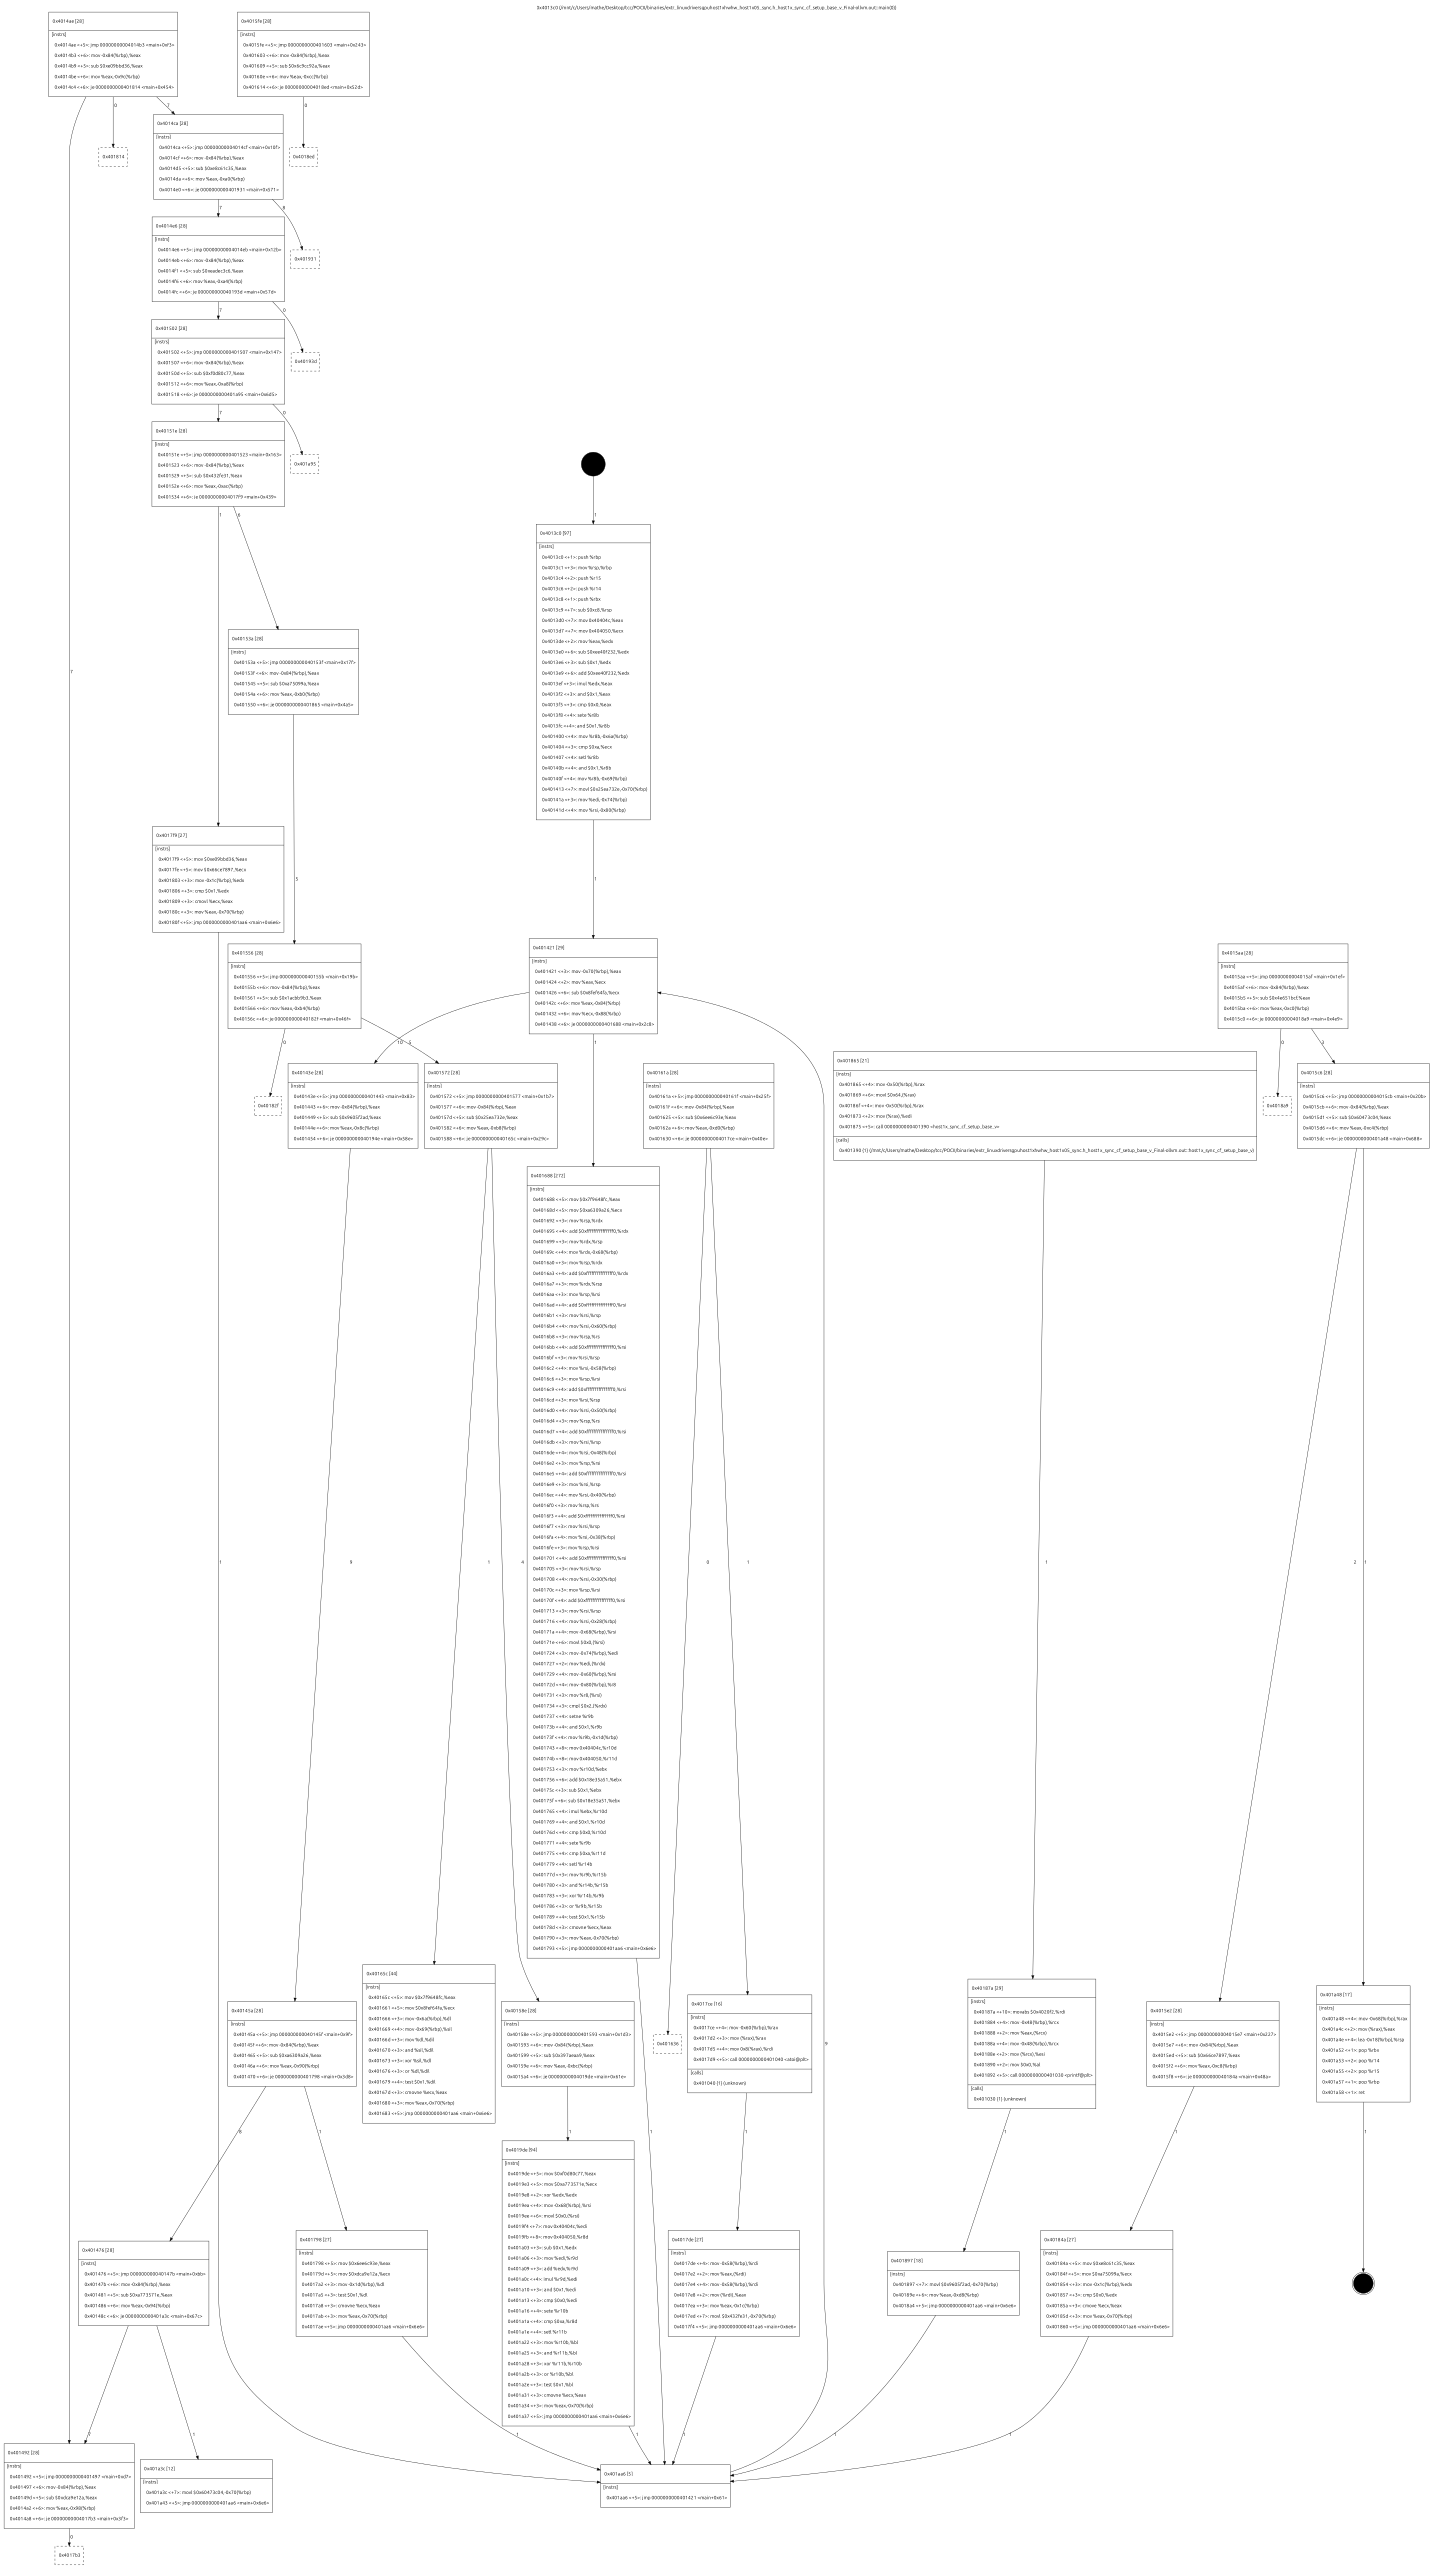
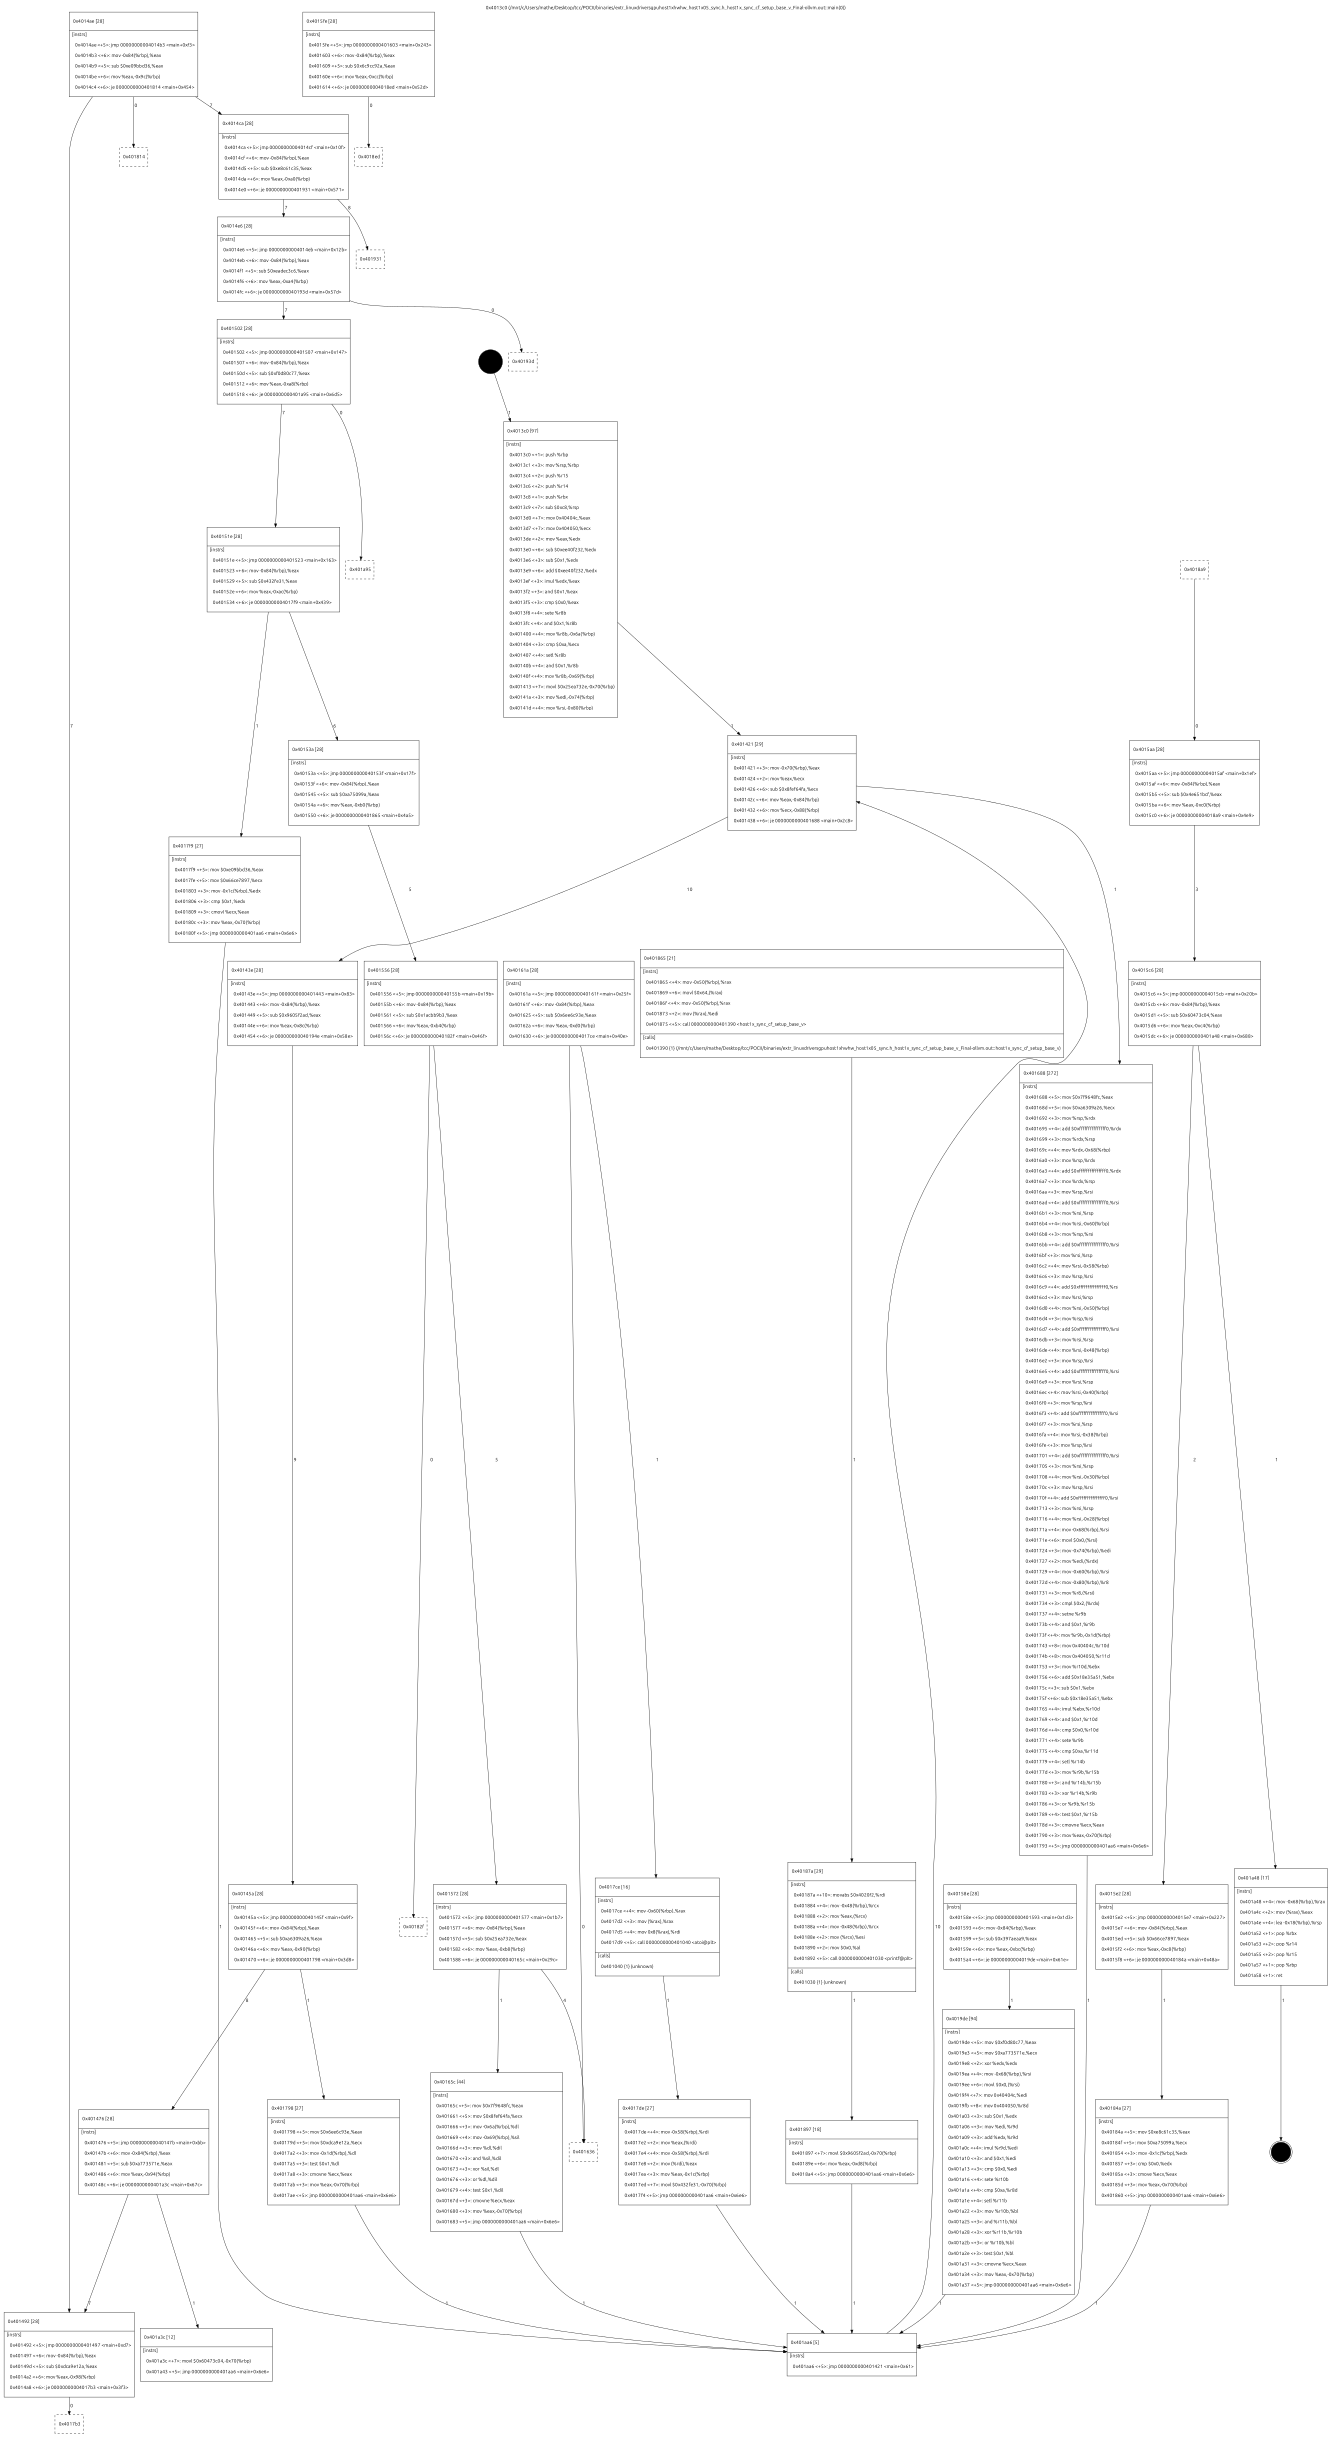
edge "0x4015aa [28]" -> "0x4018a9": reversed
edge "0x401572 [28]" -> "0x40158e [28]": now "0x401572 [28]" -> "0x401636"
edge "0x401aa6 [5]" -> "0x401421 [29]": label " 9" -> " 10"
edge "0x40165c [44]" -> "0x401aa6 [5]": added, label "1"
